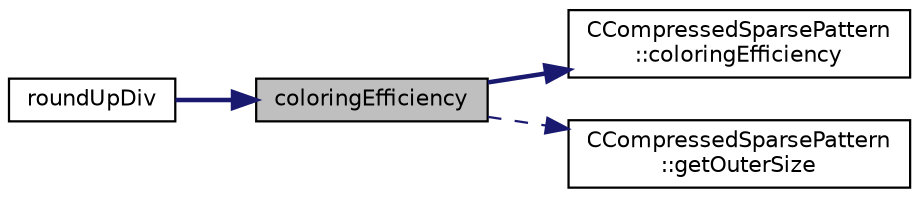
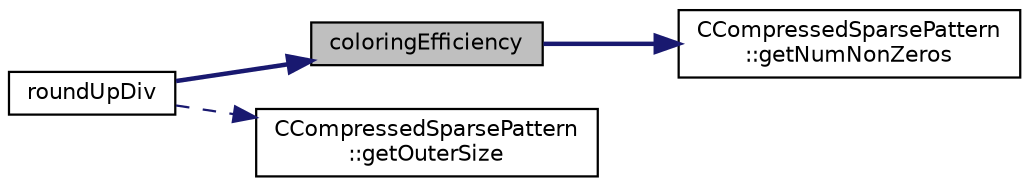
node "CCompressedSparsePattern ::coloringEfficiency": label "CCompressedSparsePattern ::coloringEfficiency" -> "CCompressedSparsePattern ::getNumNonZeros"
edge "coloringEfficiency" -> "CCompressedSparsePattern ::getOuterSize": now "roundUpDiv" -> "CCompressedSparsePattern ::getOuterSize"
